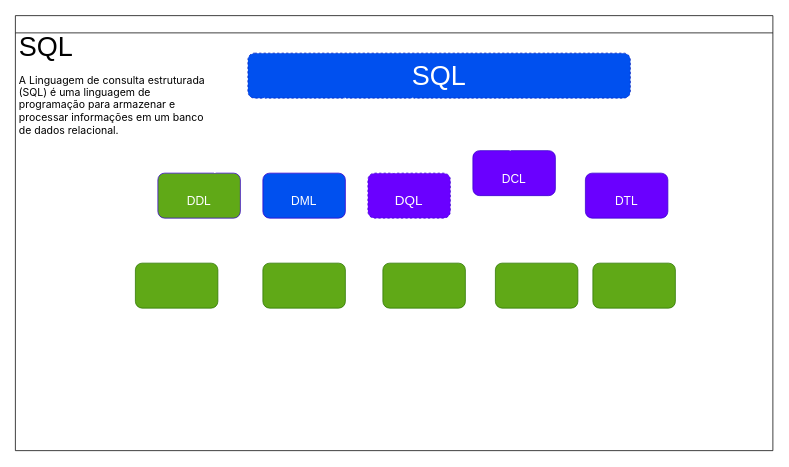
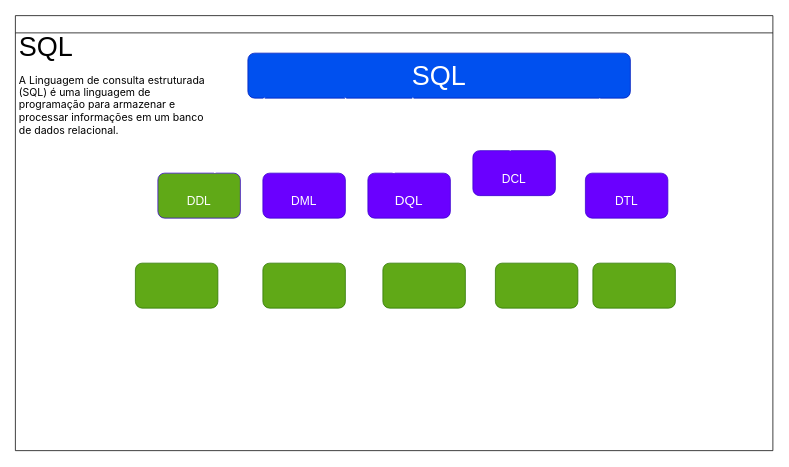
node "SQL": style dashed -> solid
node "DML": fillcolor #0050ef -> #6a00ff
node "DQL": style dashed -> solid
